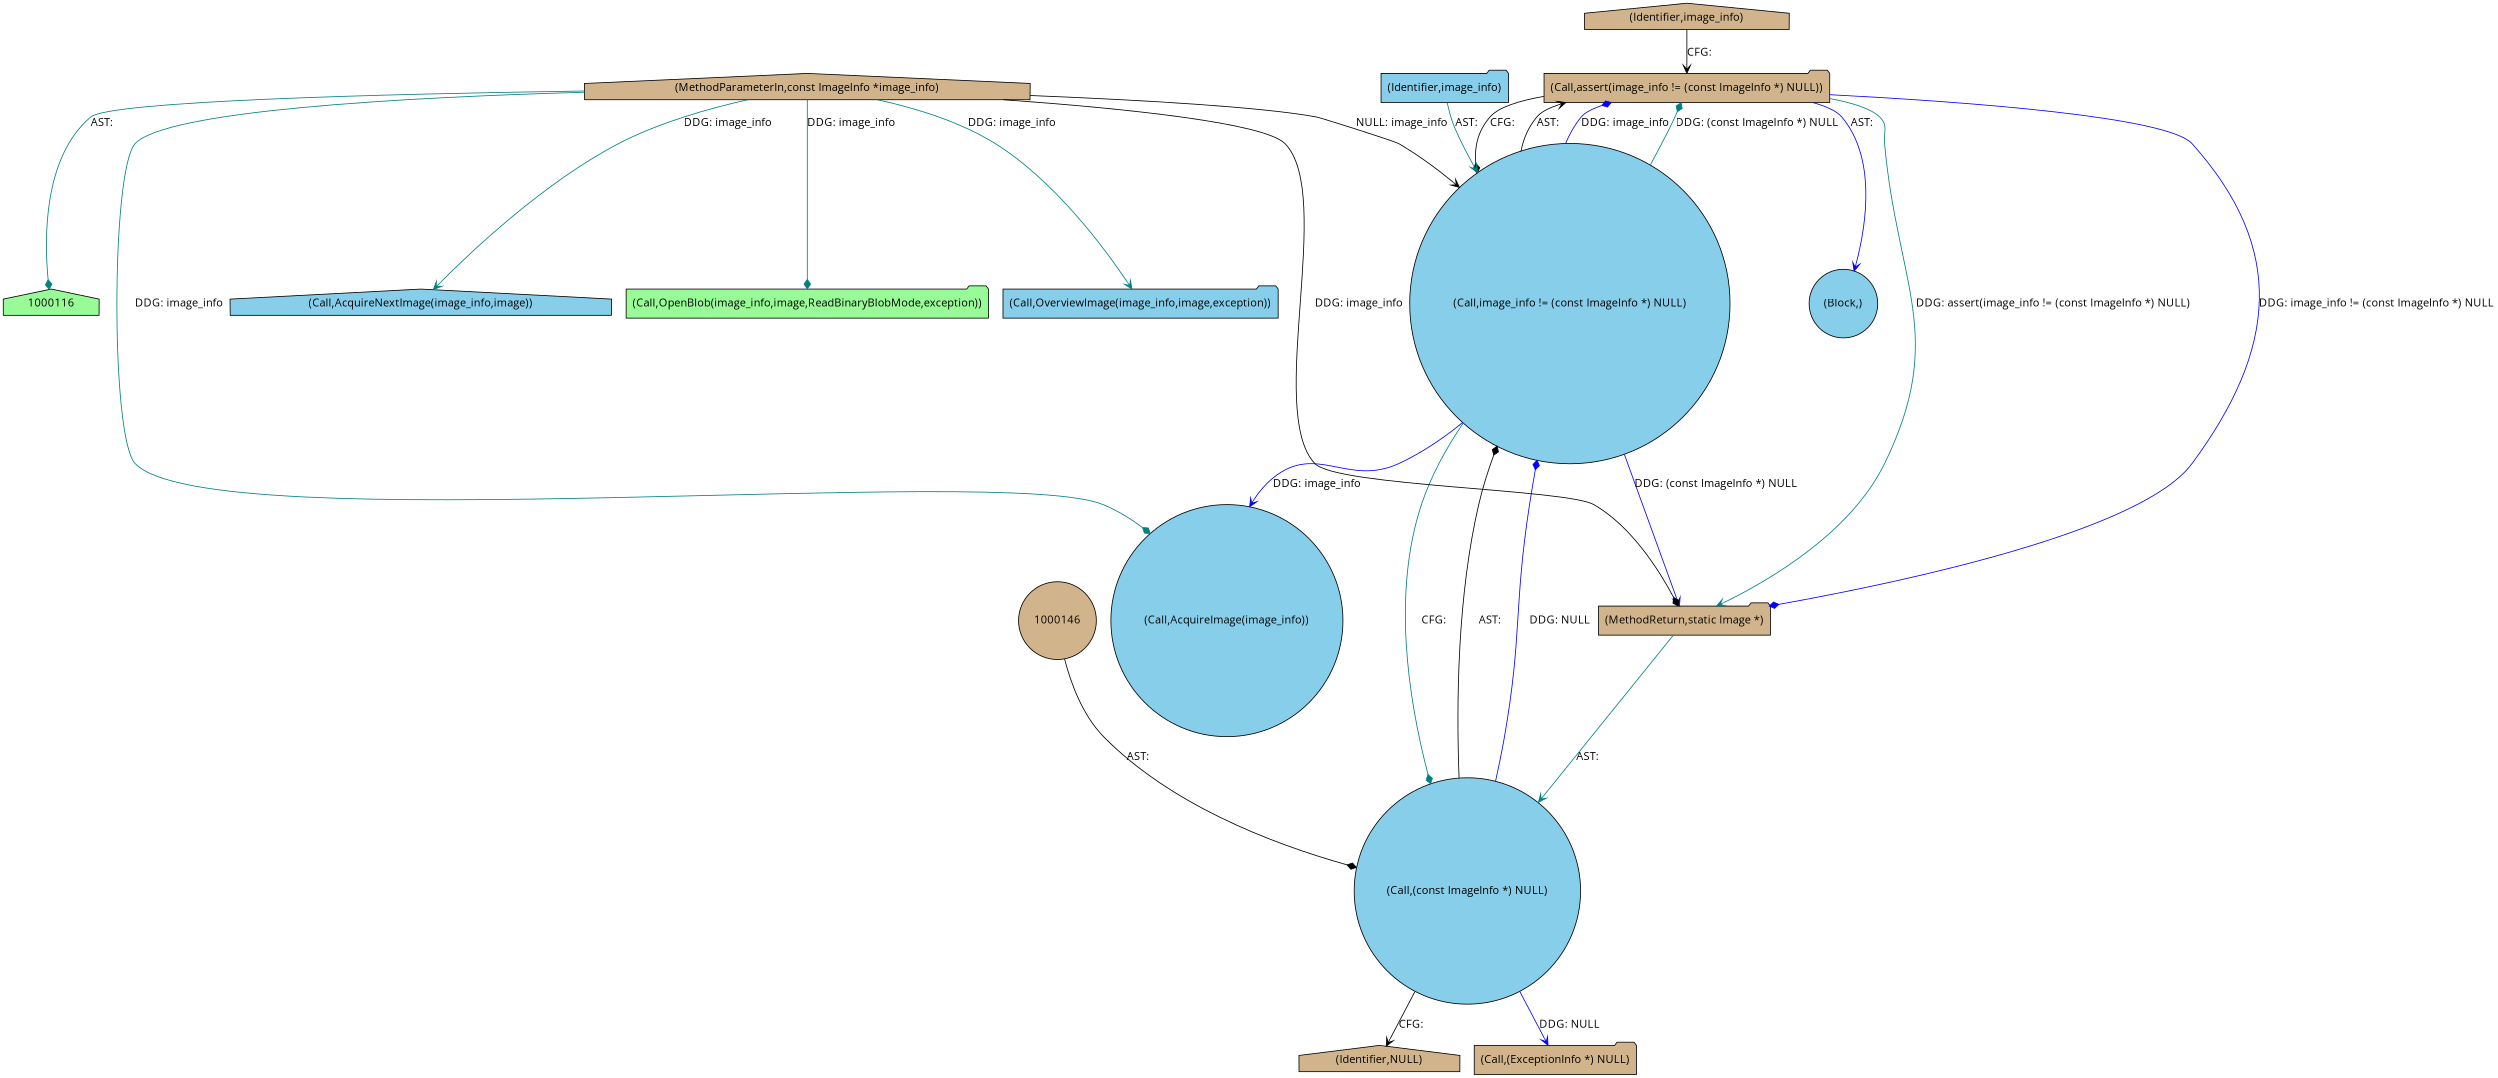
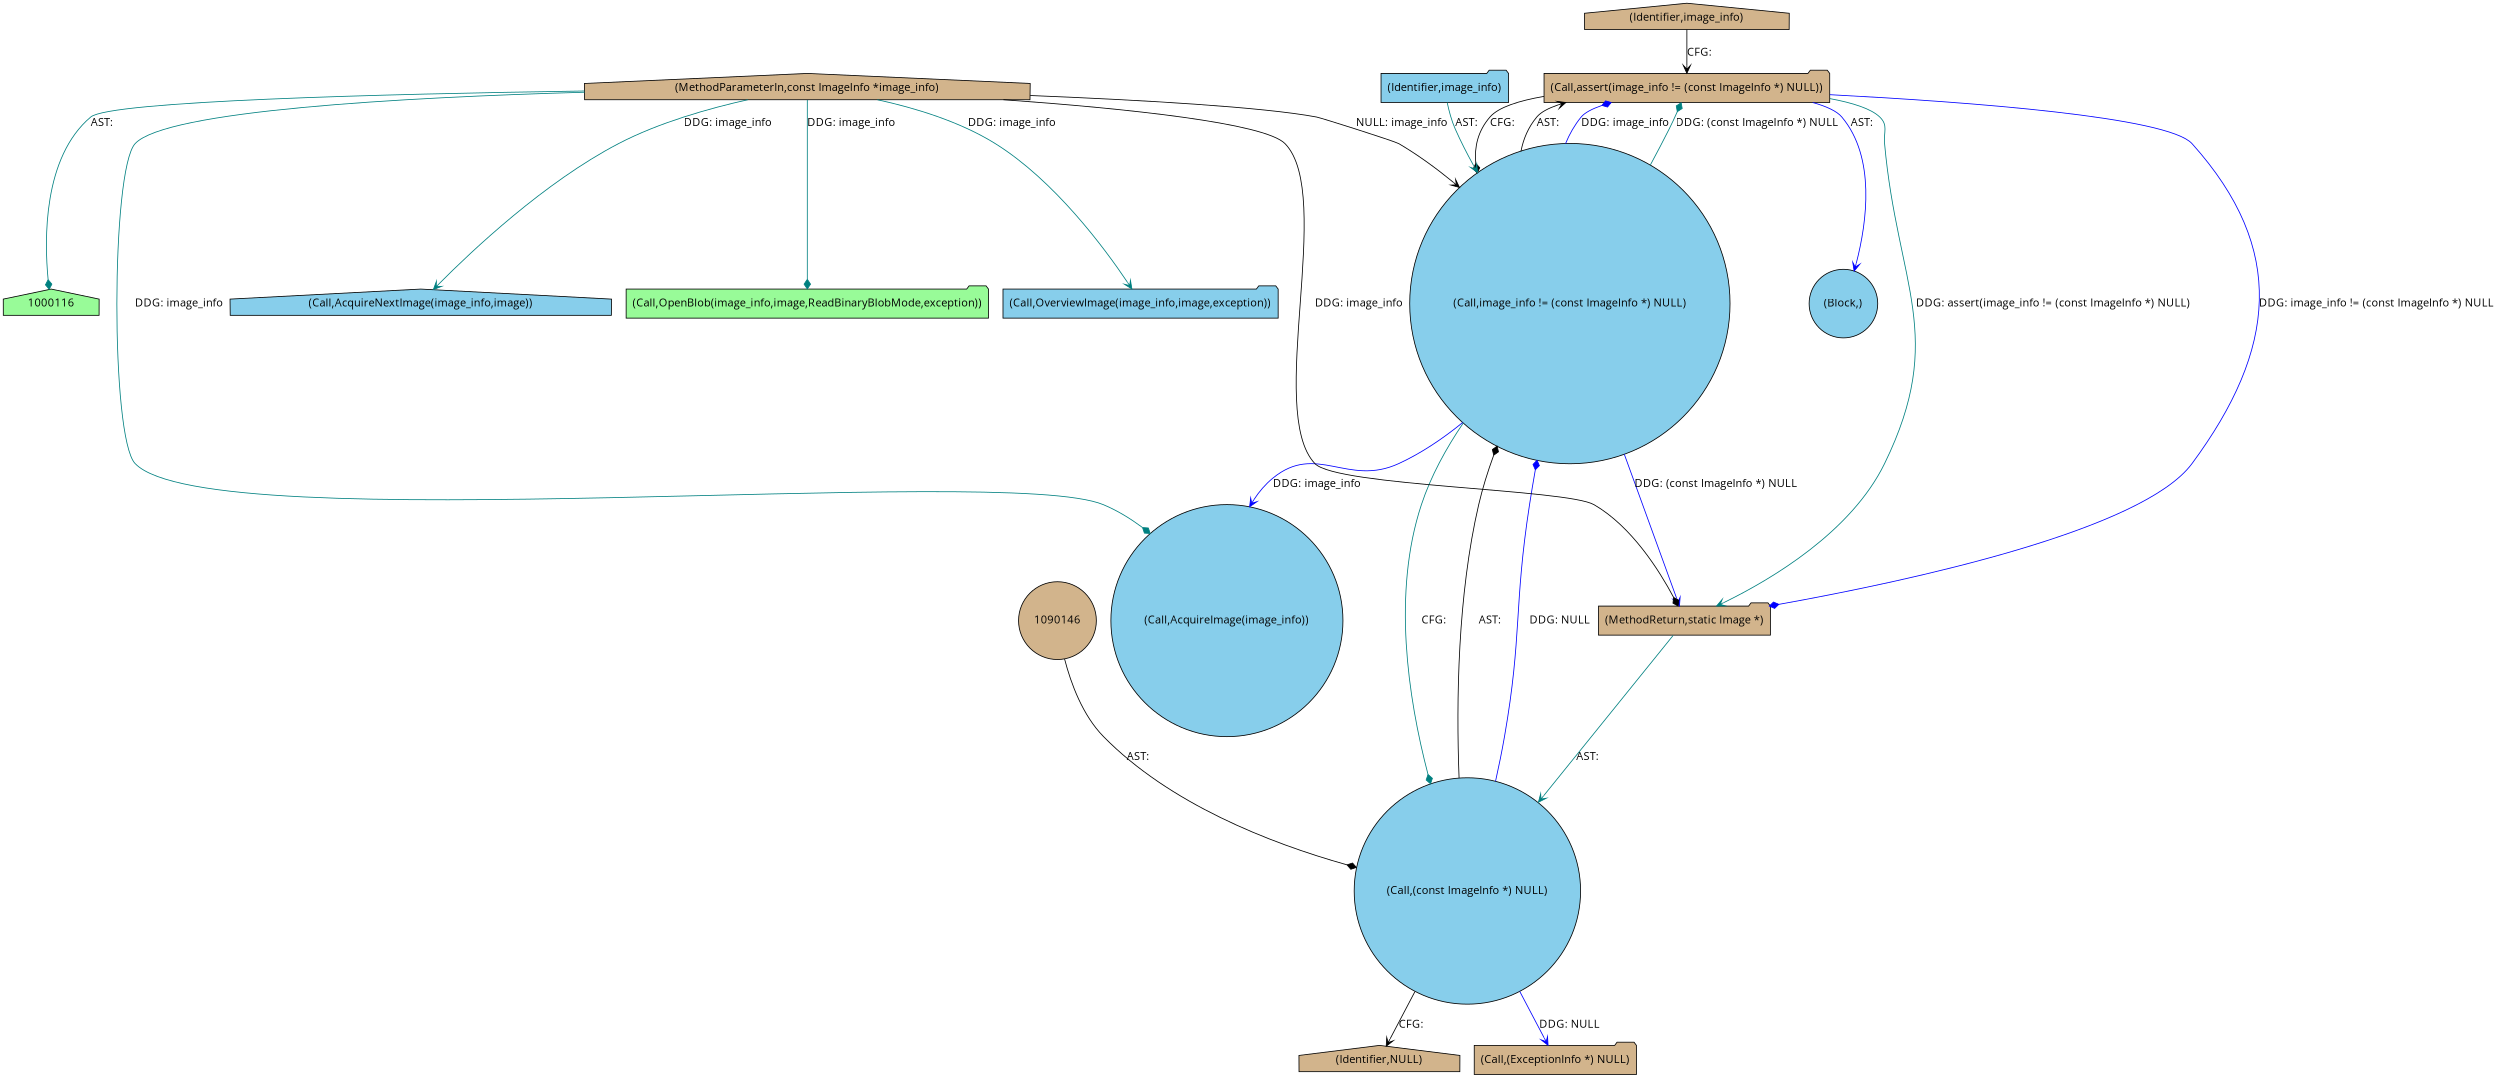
node "1000146": label "1000146" -> "1090146"
